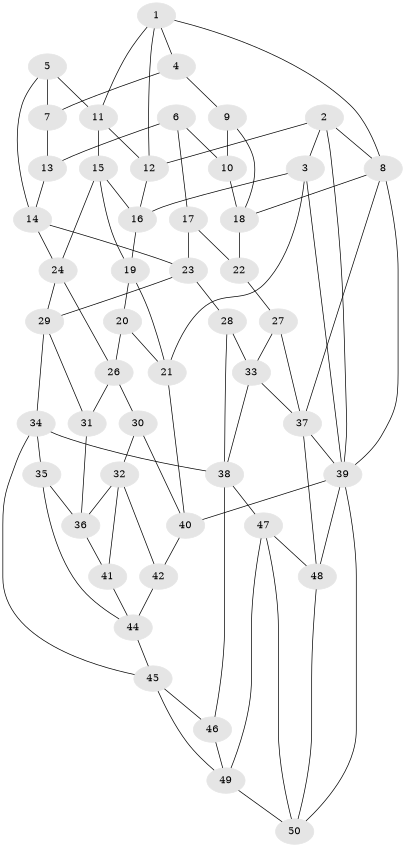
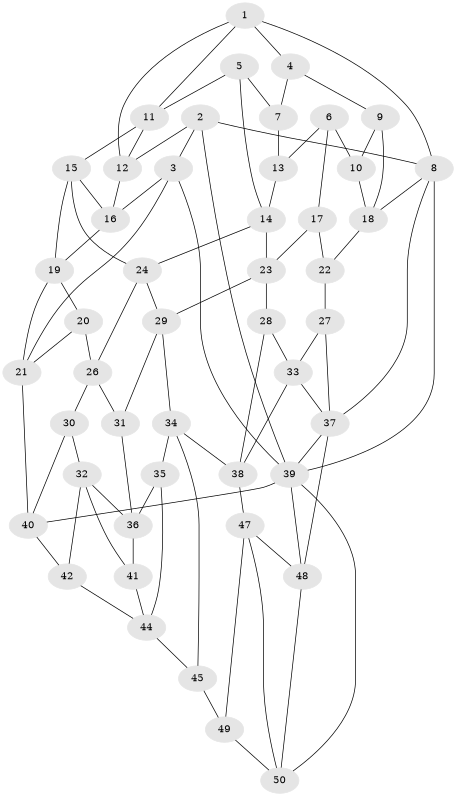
node "46": removed
